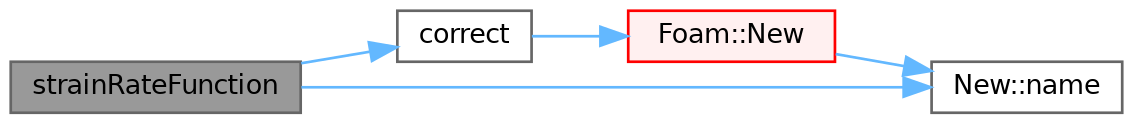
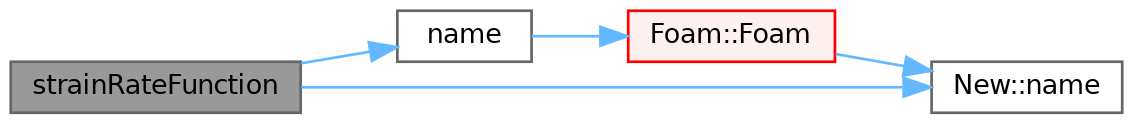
node "correct": label "correct" -> "name"
node "Foam::New": label "Foam::New" -> "Foam::Foam"
